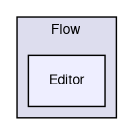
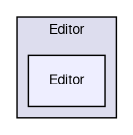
cluster "Flow": label "Flow" -> "Editor"
